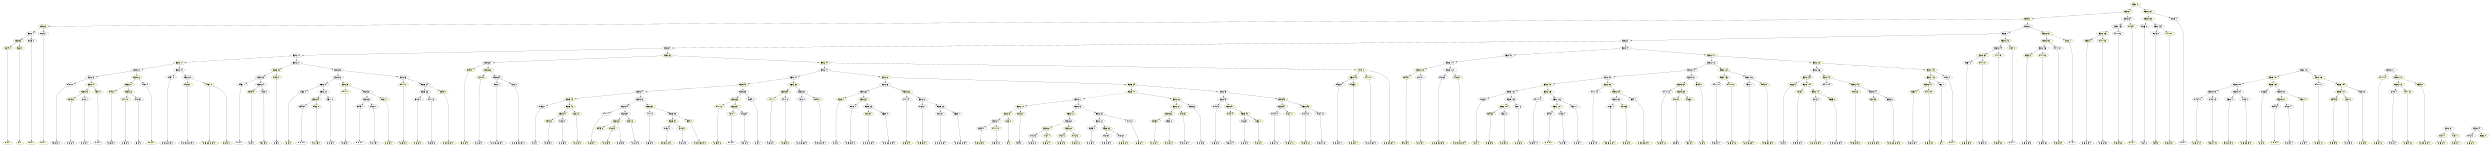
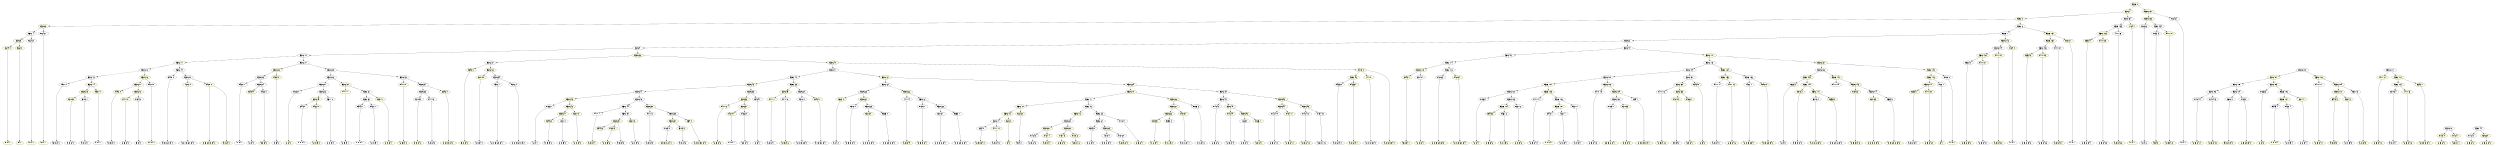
node "[C  E  G  A](0)": added
